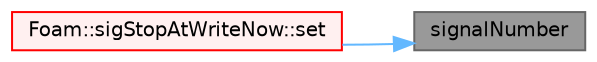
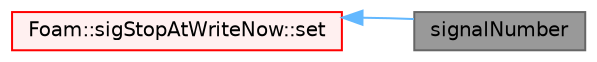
edge "Foam::sigStopAtWriteNow::set" -> "signalNumber": reversed
